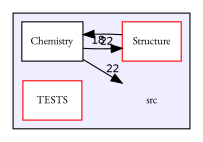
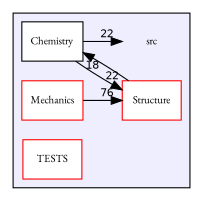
node "Mechanics": added
